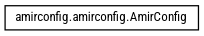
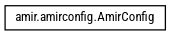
node "amirconfig.amirconfig.AmirConfig": label "amirconfig.amirconfig.AmirConfig" -> "amir.amirconfig.AmirConfig"
